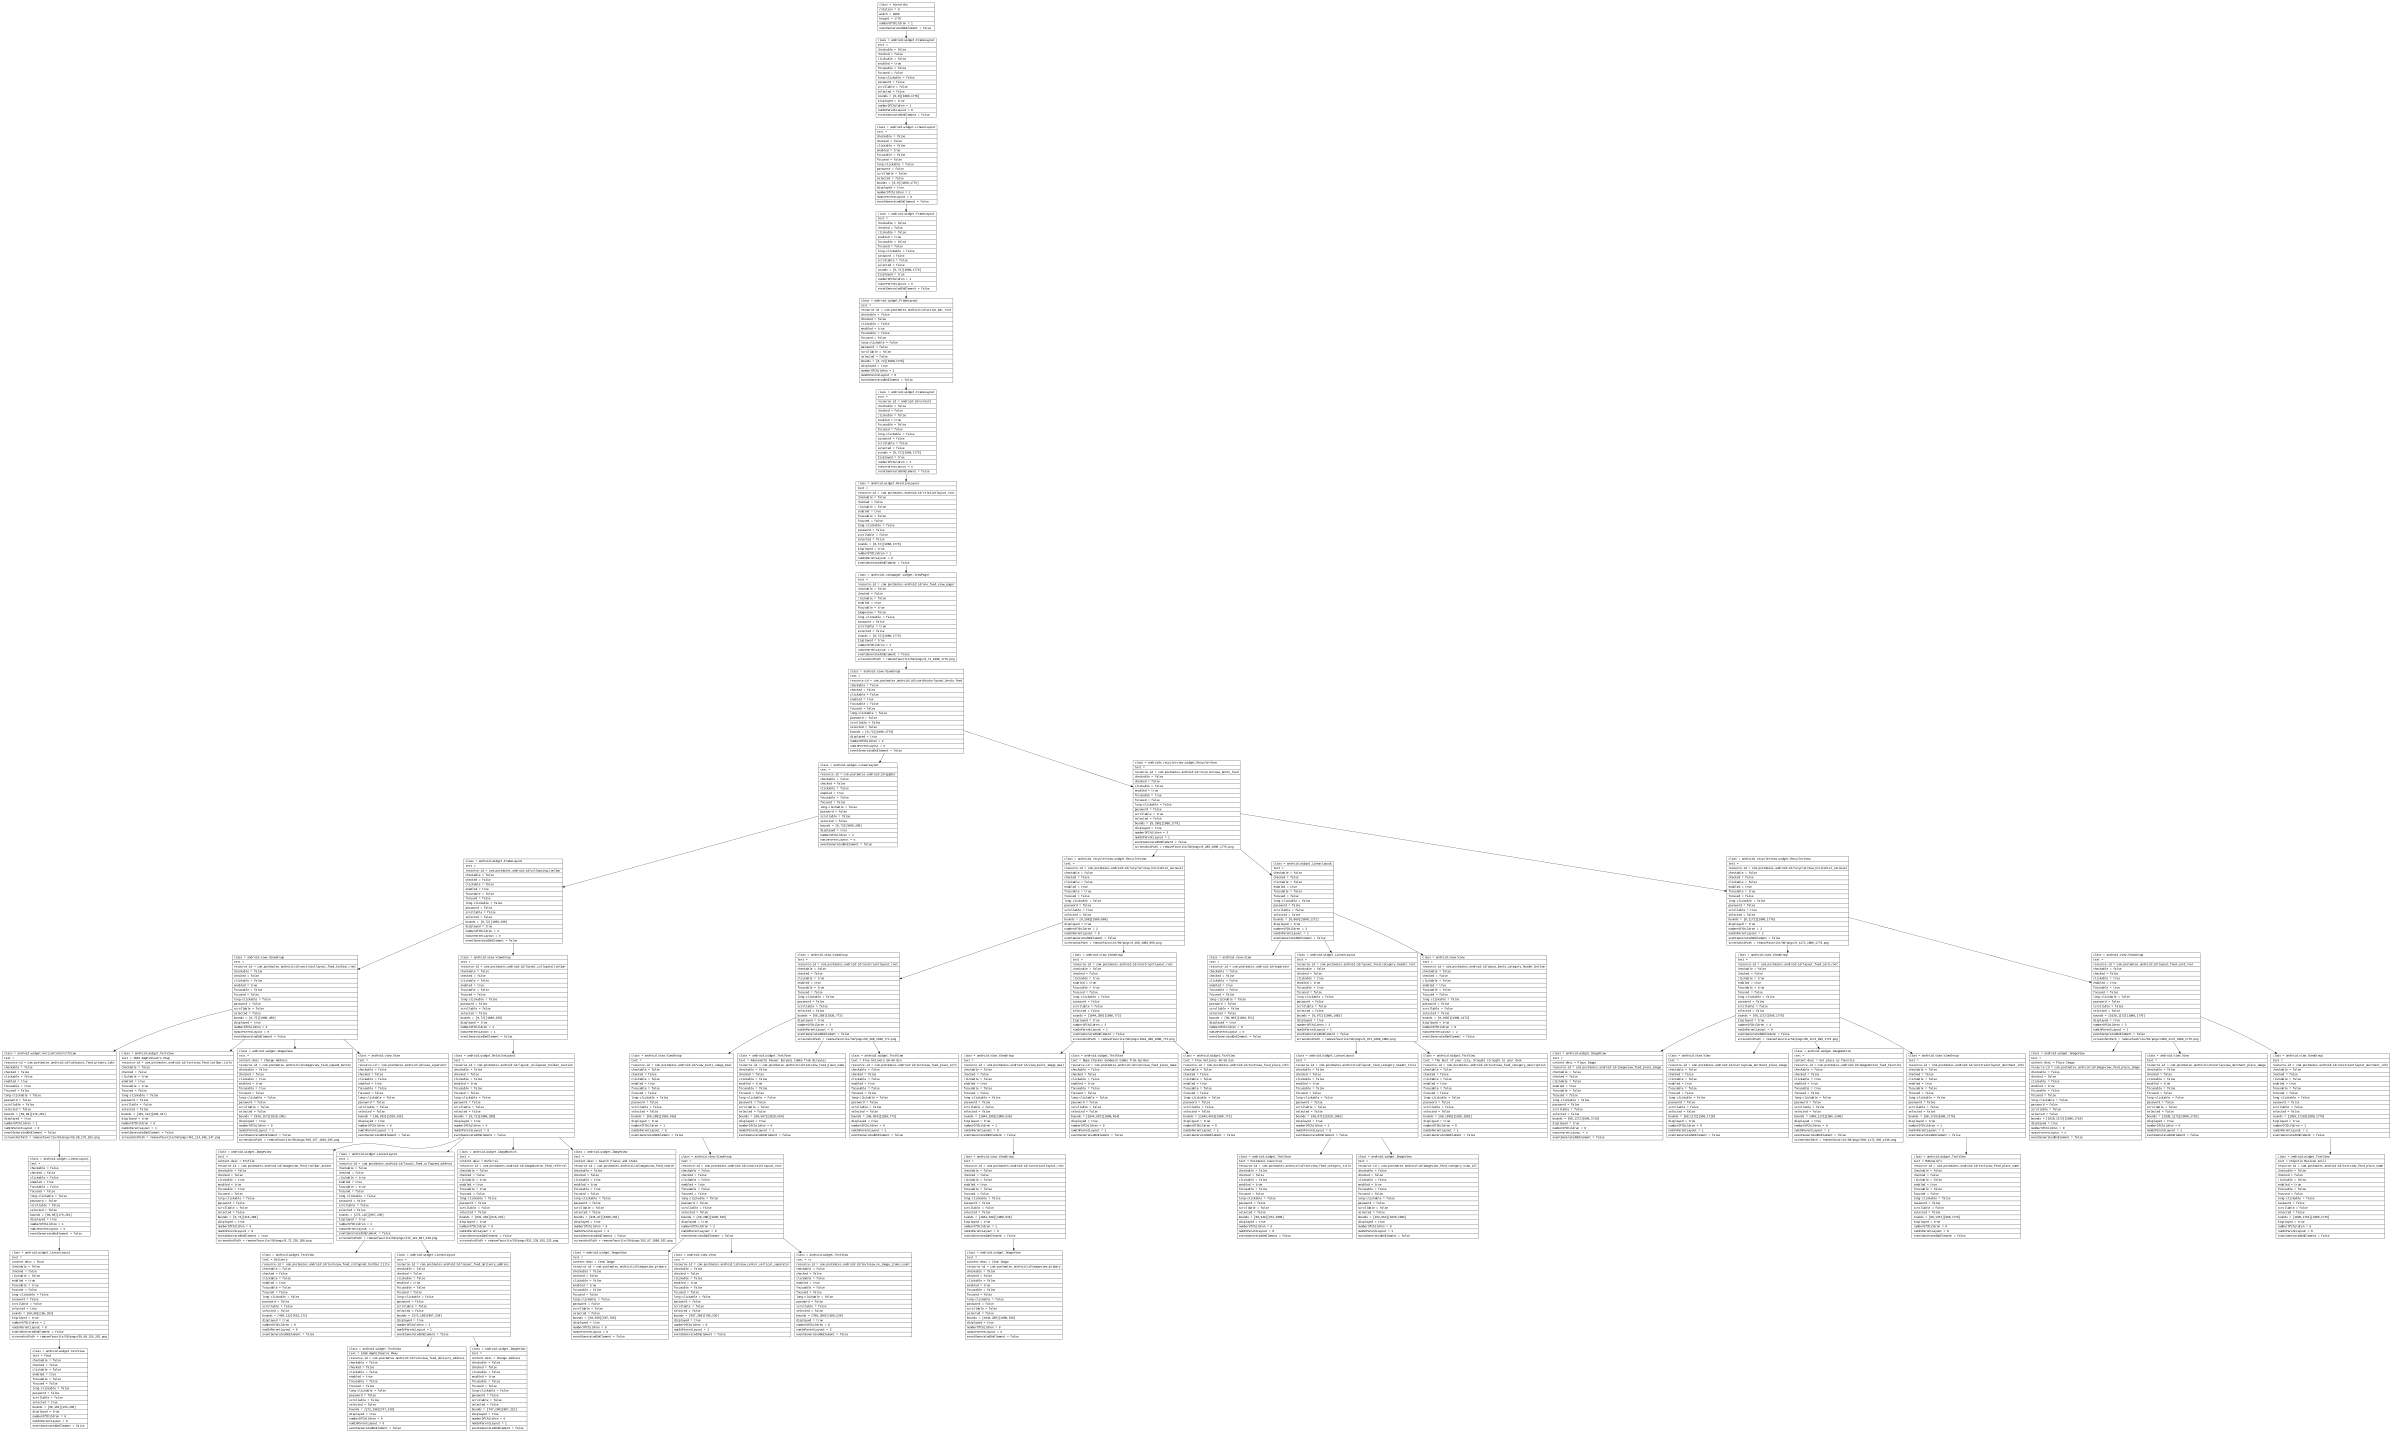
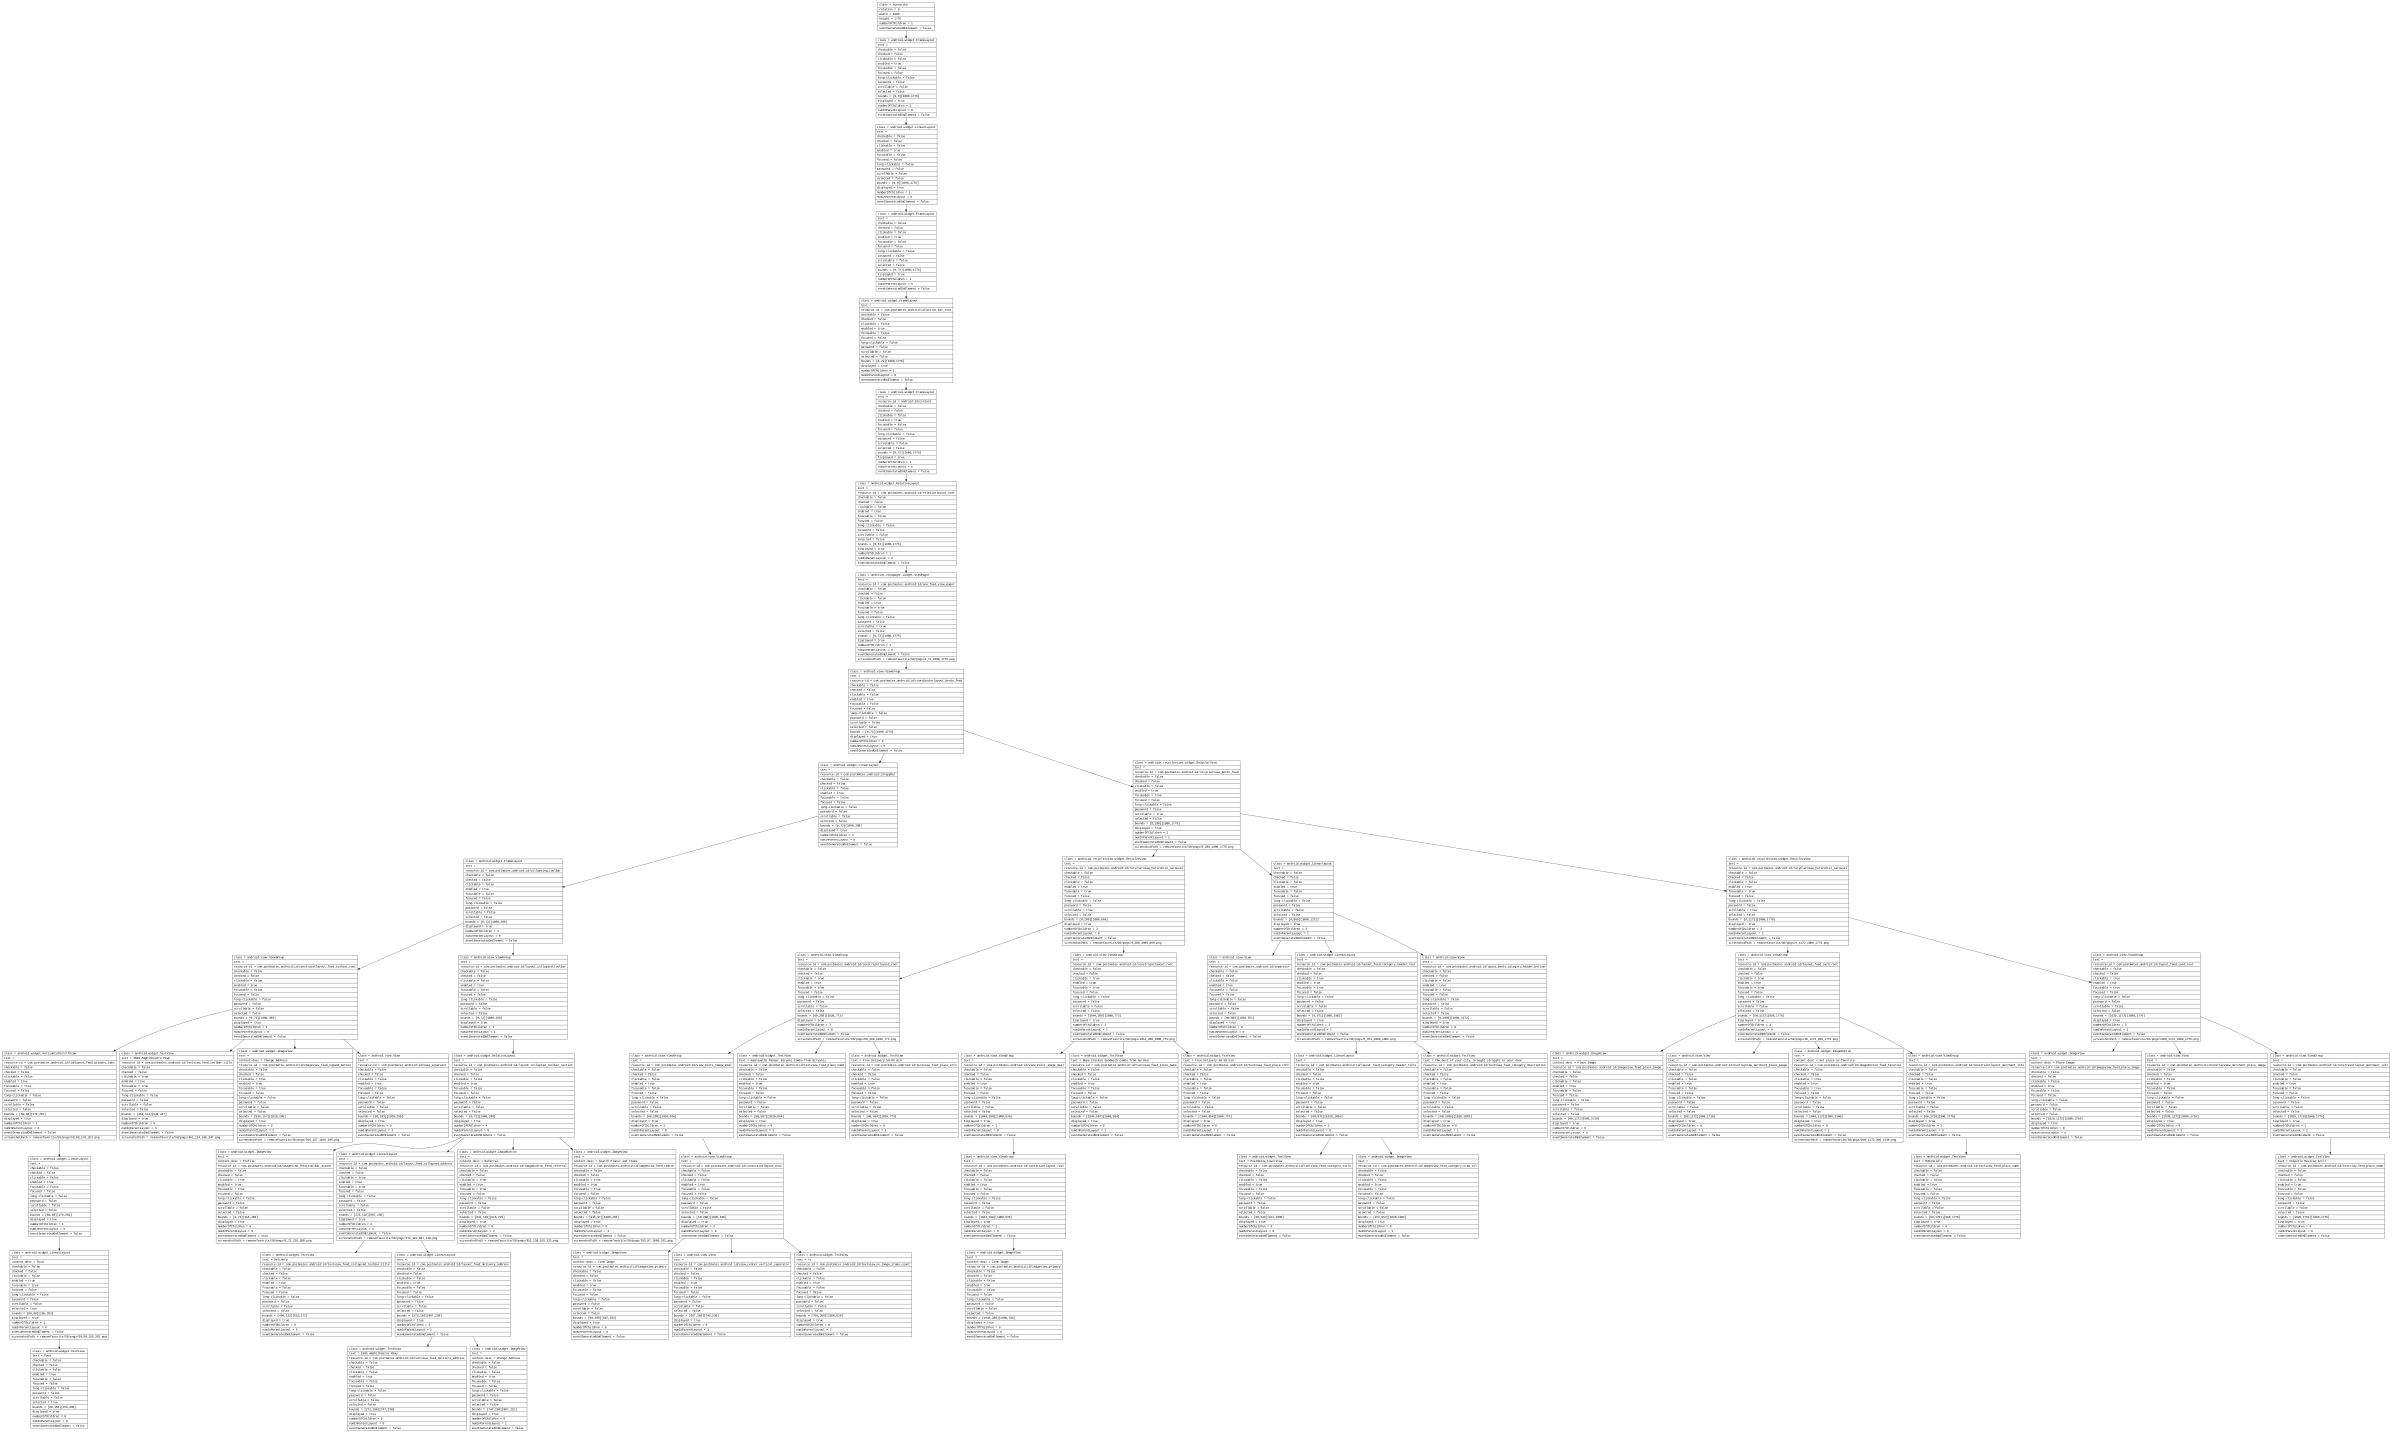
node "class = androidx.viewpager.widget.ViewPager": text "imageview = false" -> "focused = false"
